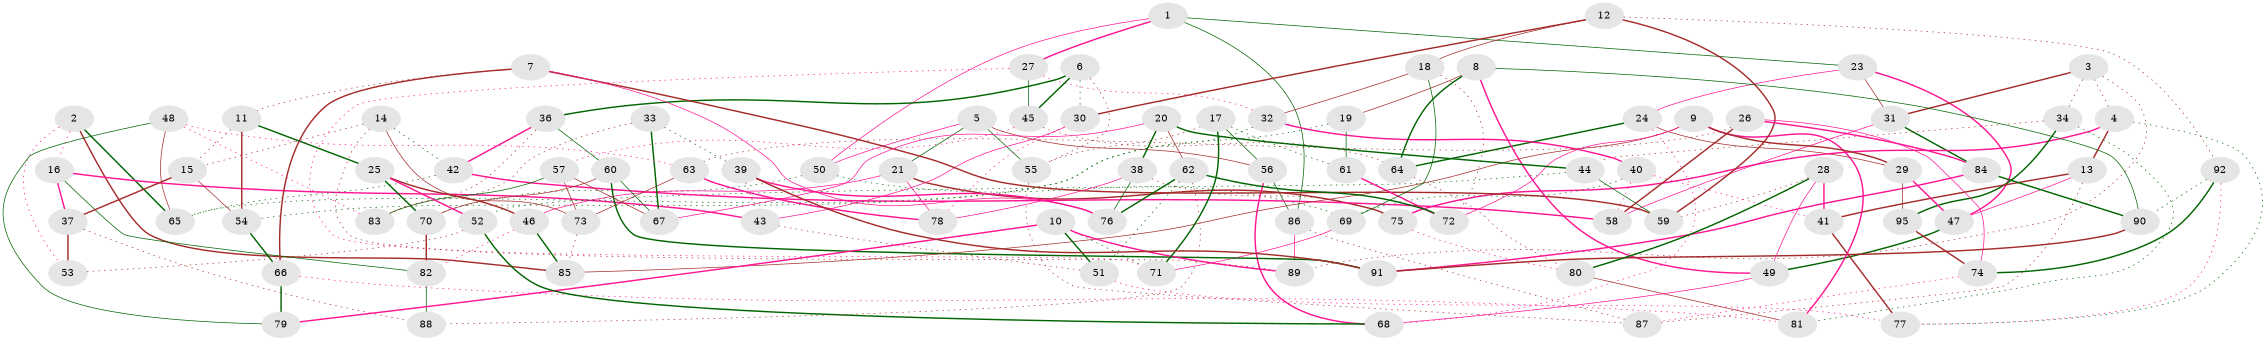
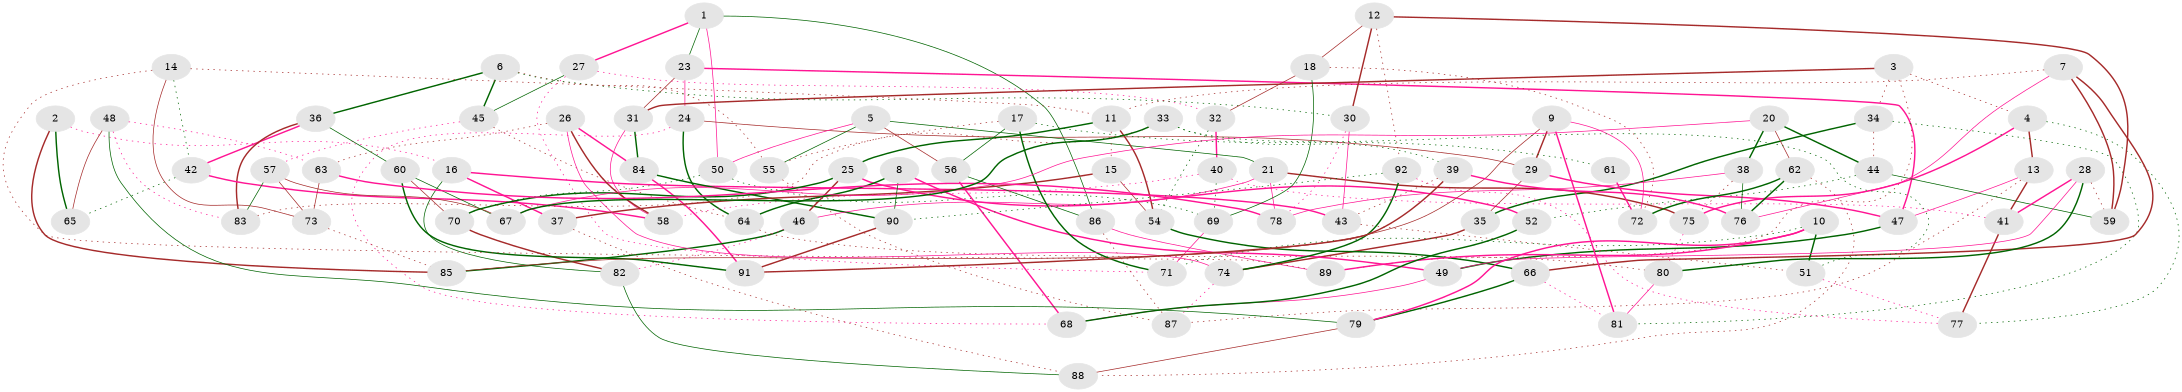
node "19": removed
edge "14" -- "15": now "14" -- "11"
edge "36" -- "83": style dotted -> bold
edge "62" -- "51": now "33" -- "51"
node "95": label "95" -> "35"
node "53": removed
edge "80" -- "81": color brown -> deeppink
edge "79" -- "88": added
